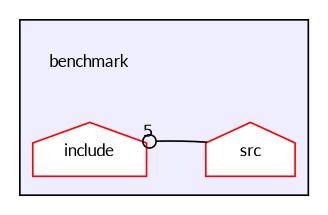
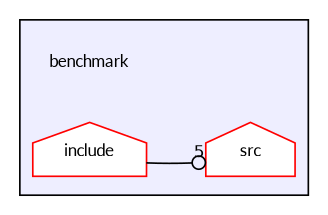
edge "src" -> "include": reversed
